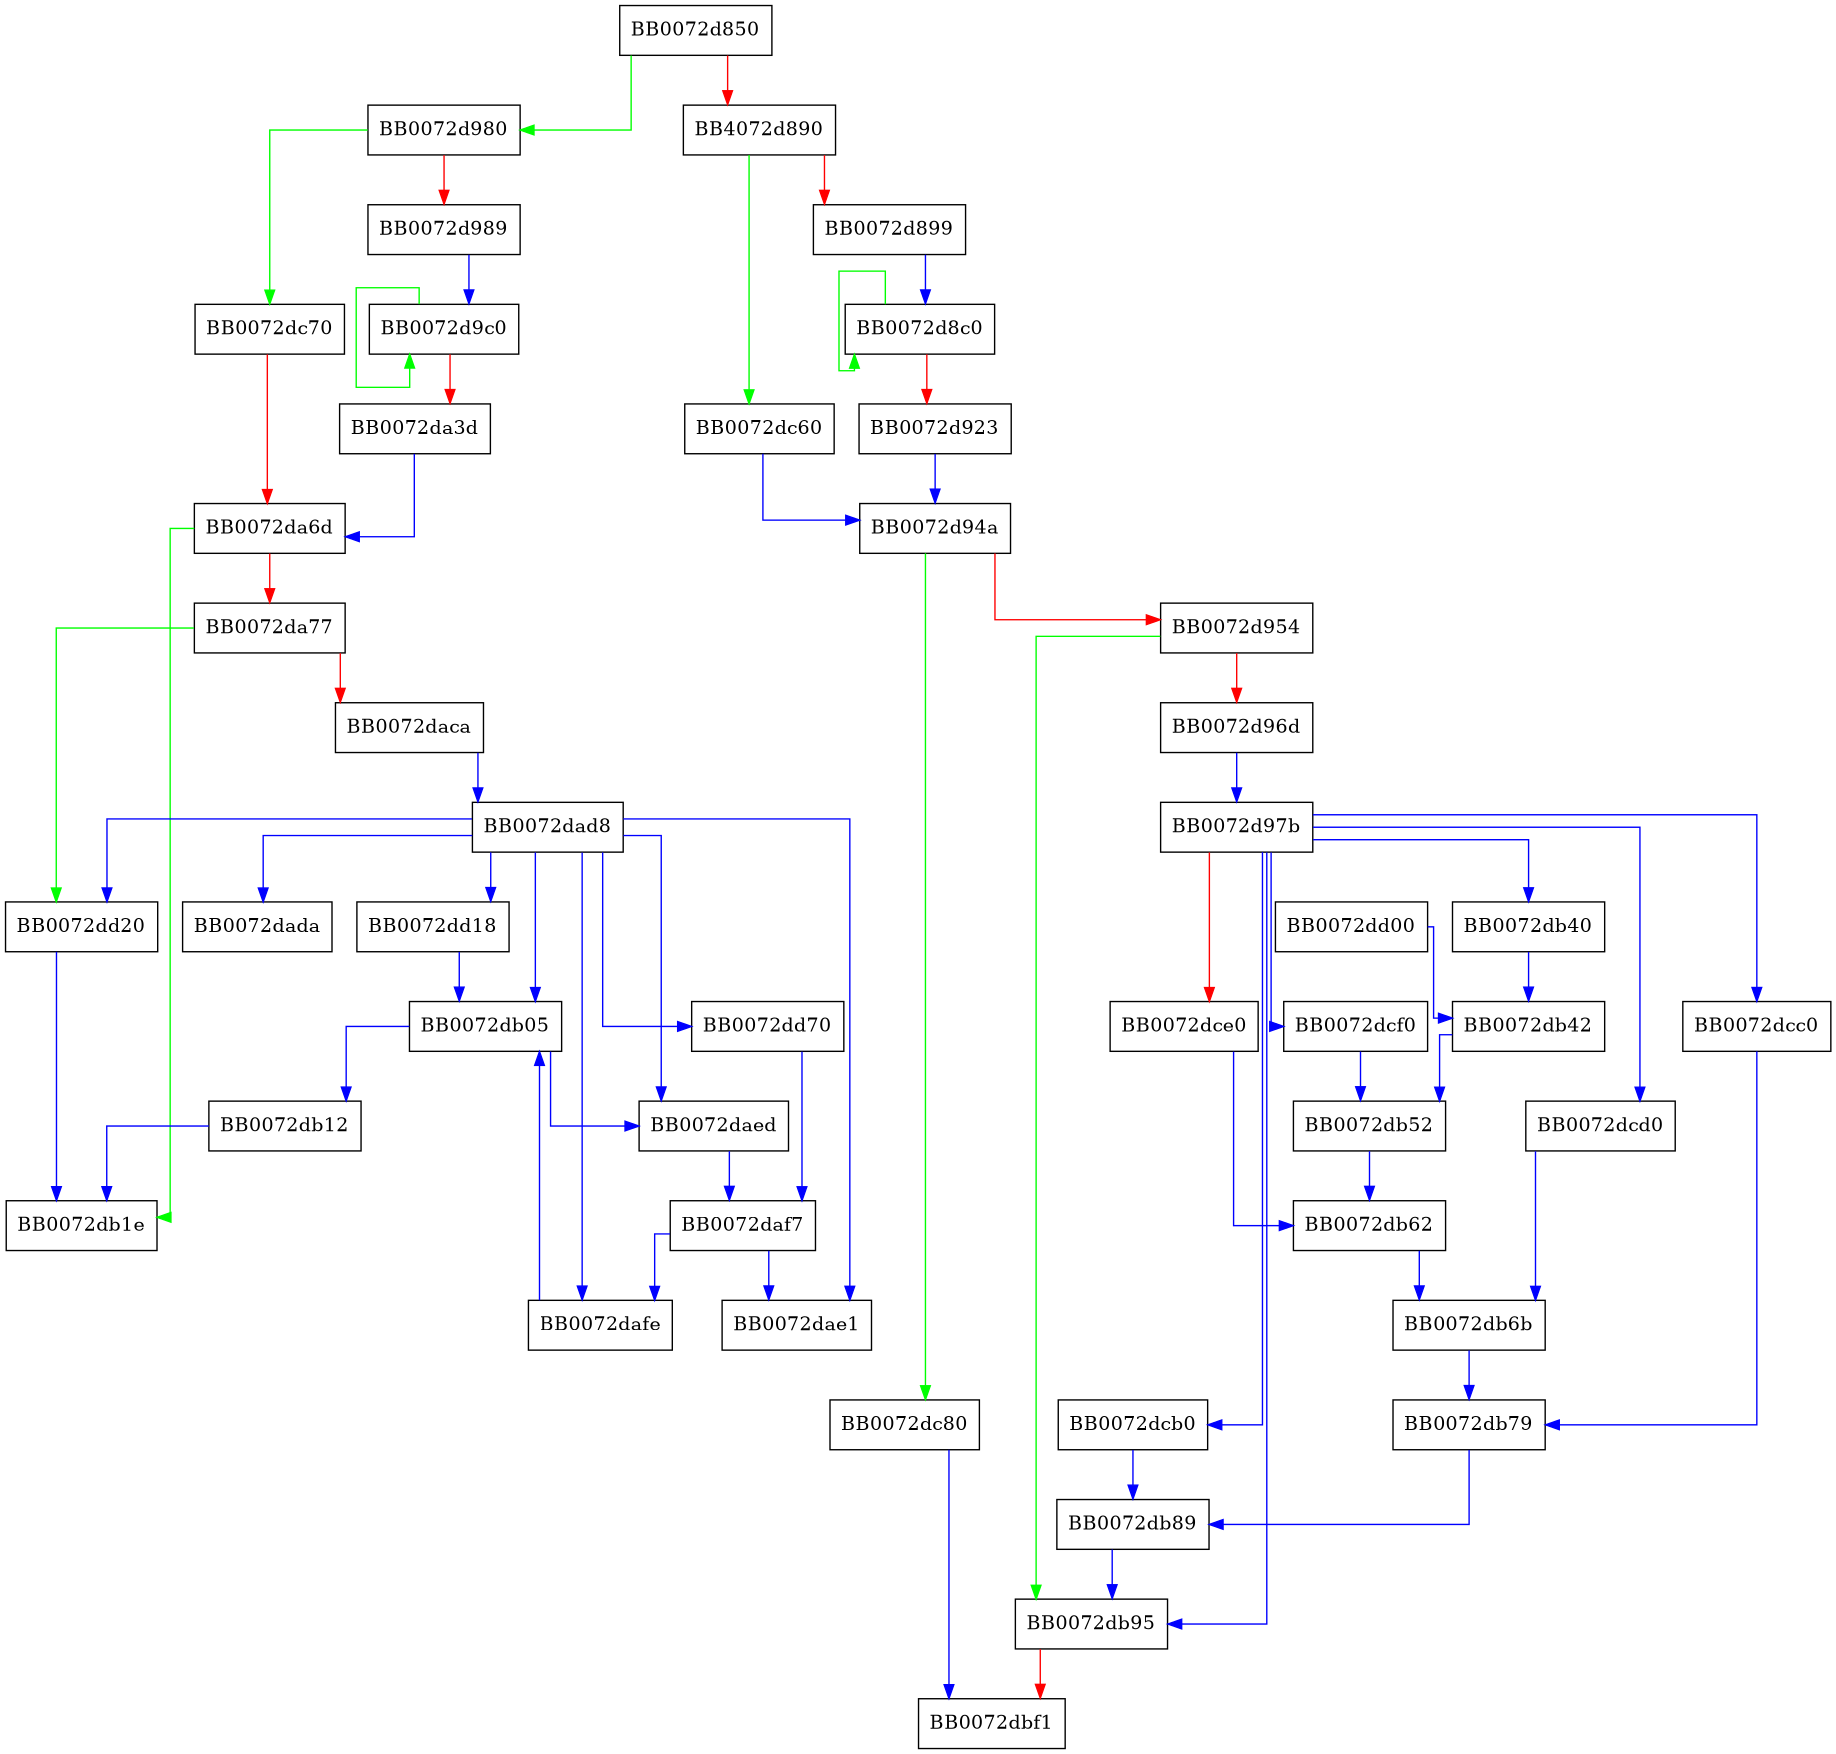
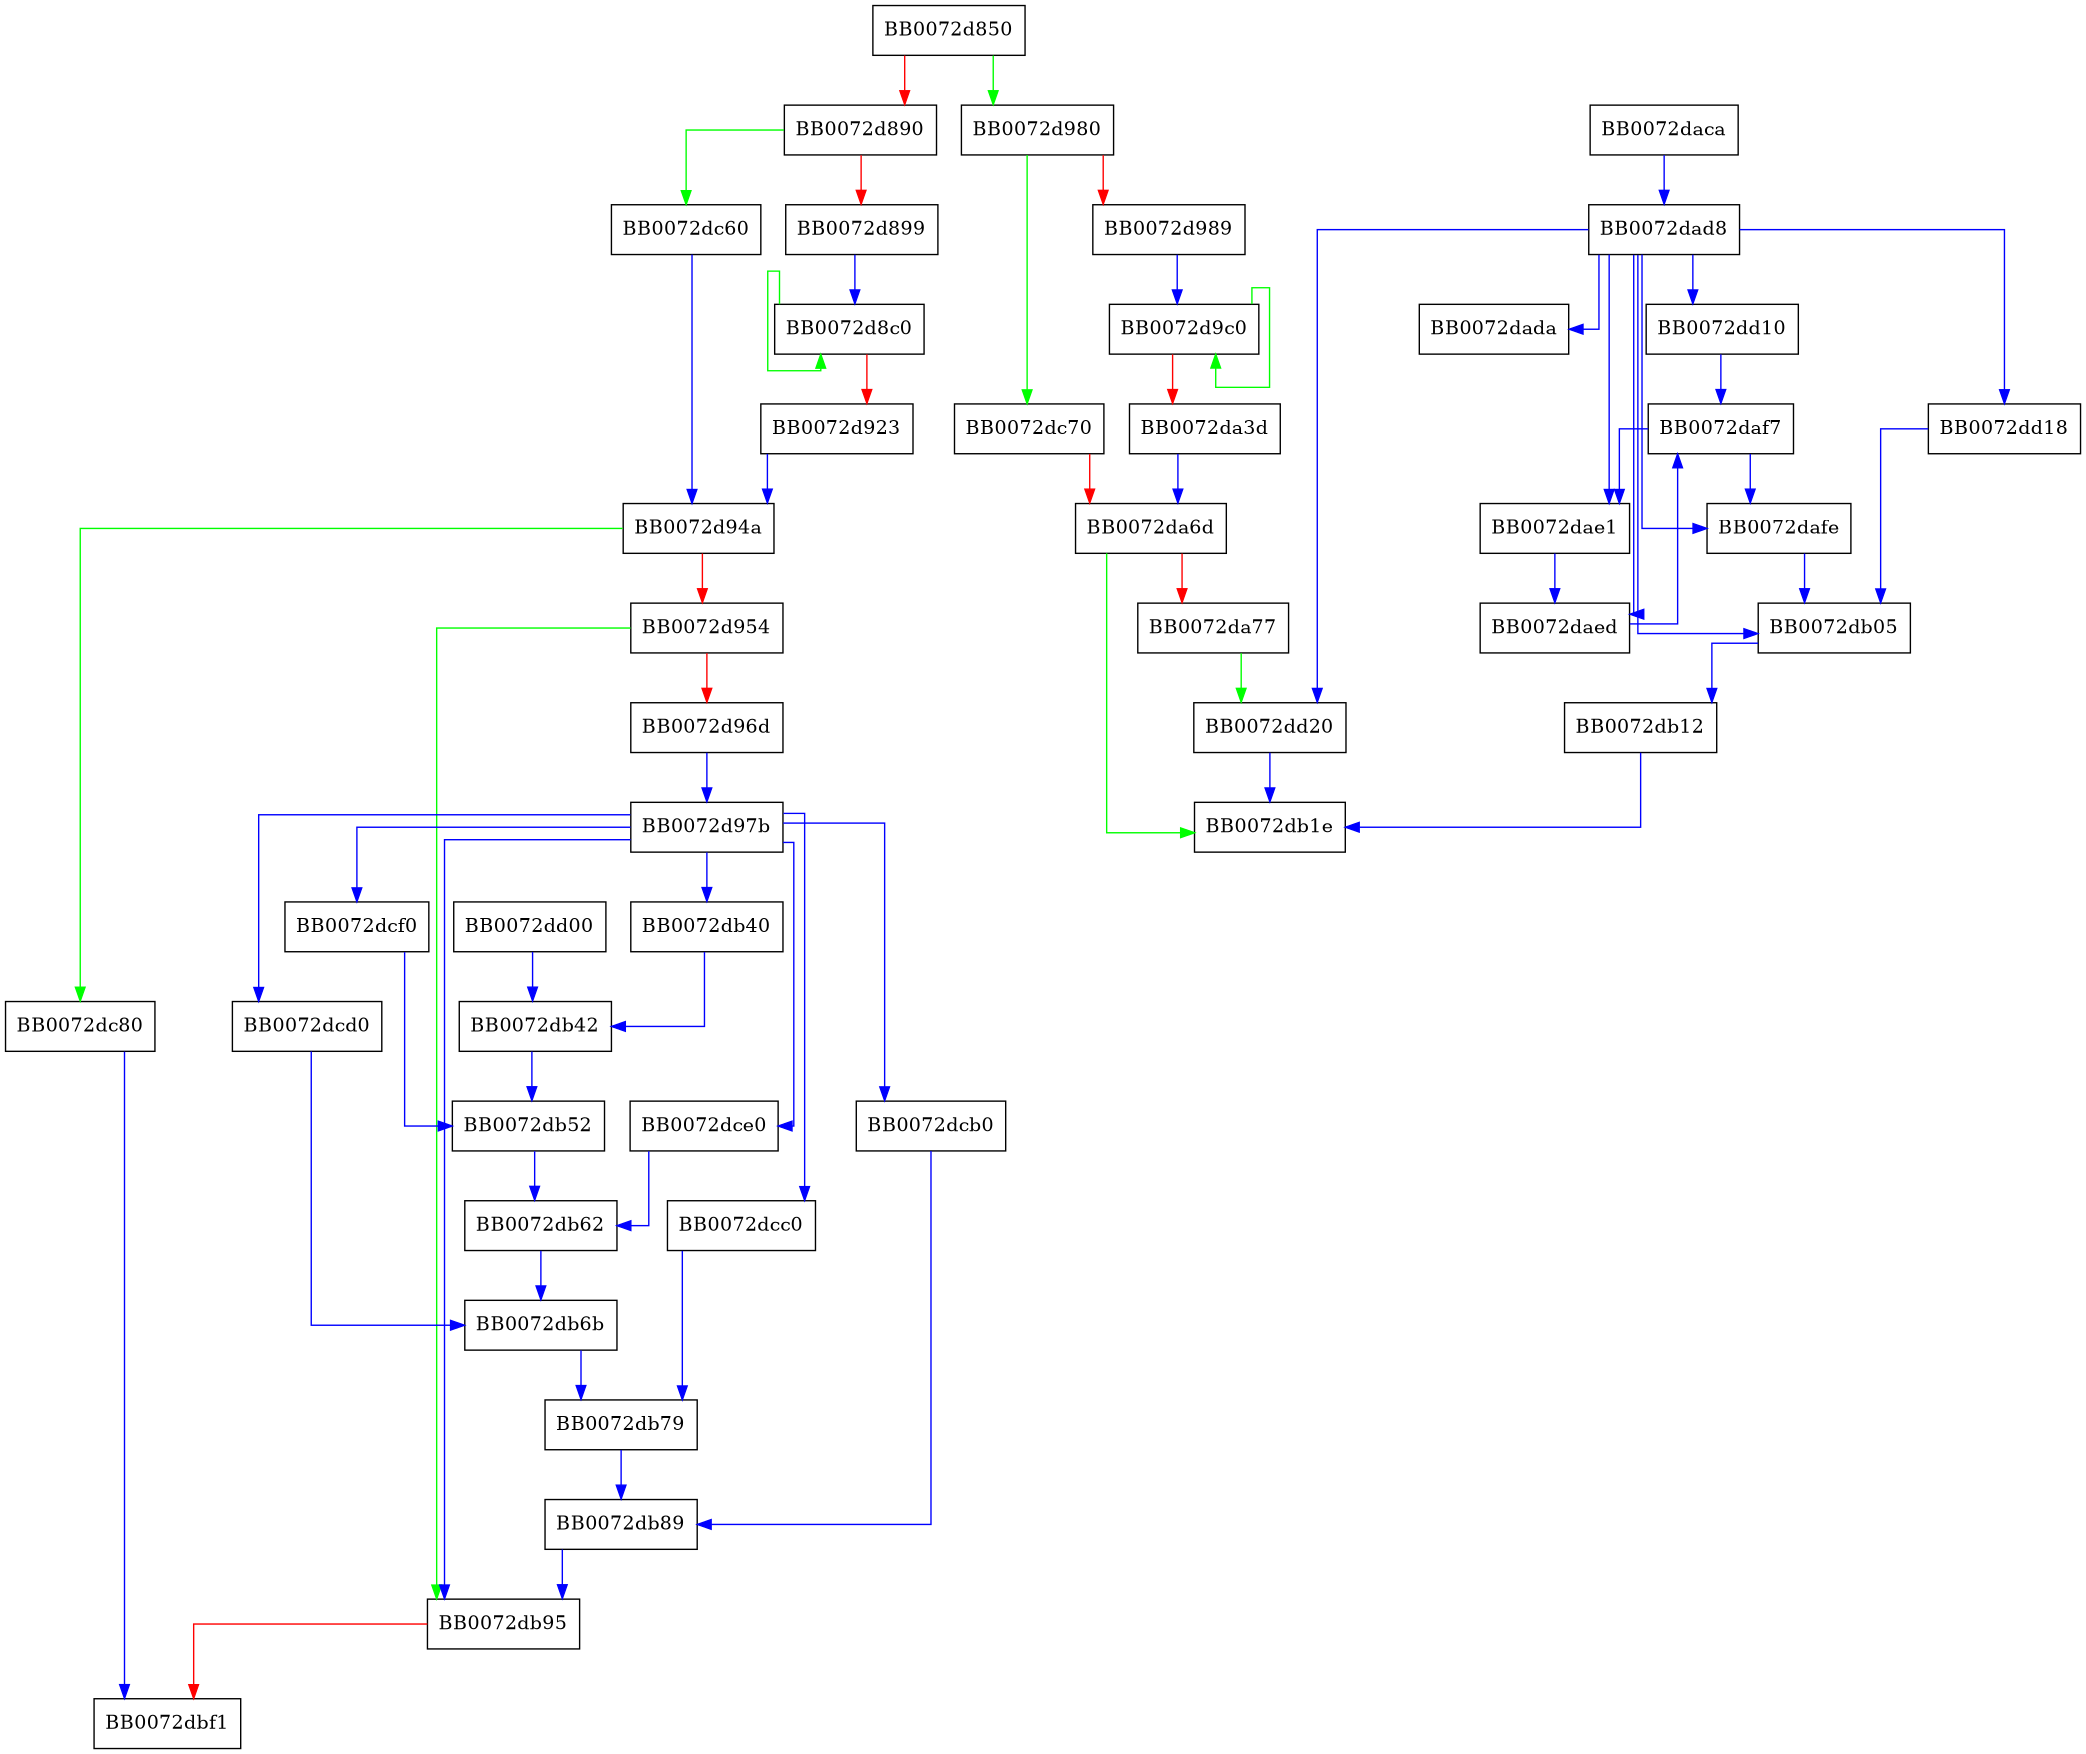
node "BB4072d890": label "BB4072d890" -> "BB0072d890"
edge "BB0072da77" -> "BB0072daca": removed
edge "BB0072d97b" -> "BB0072dce0": color red -> blue
node "BB0072dd70": label "BB0072dd70" -> "BB0072dd10"
edge "BB0072db05" -> "BB0072daed": now "BB0072dae1" -> "BB0072daed"
